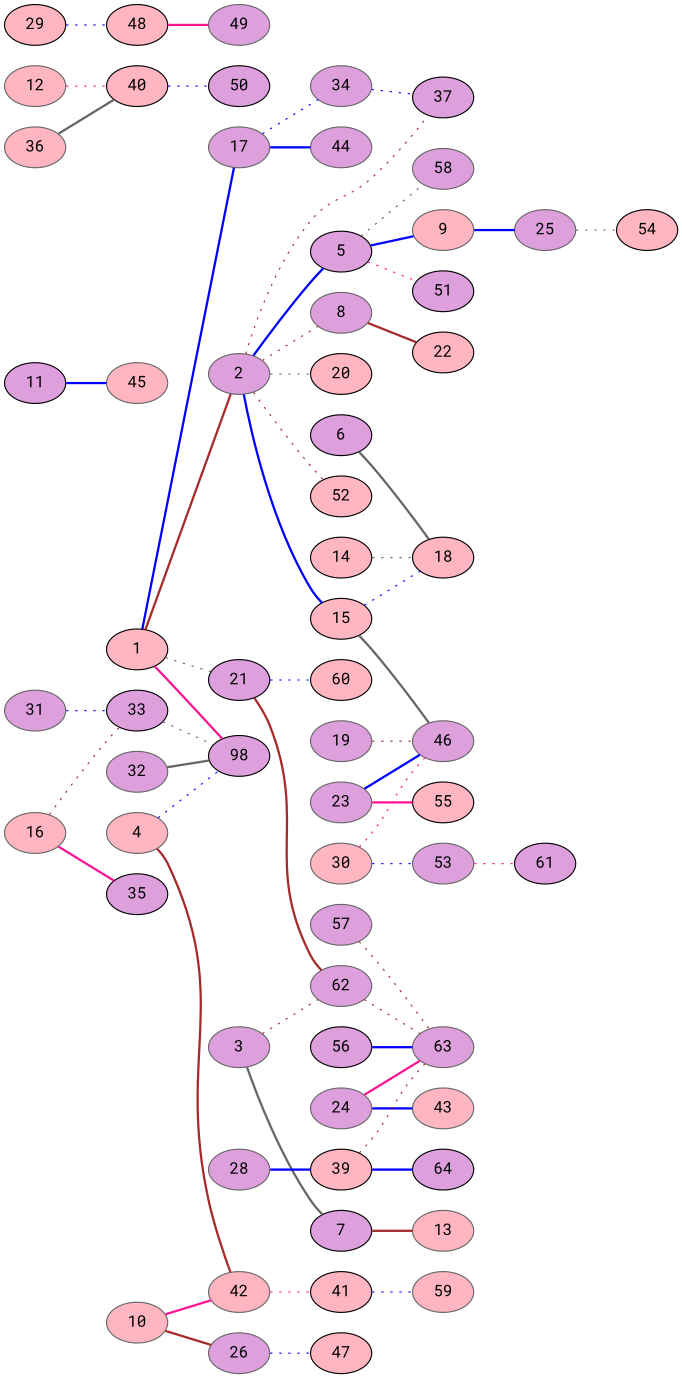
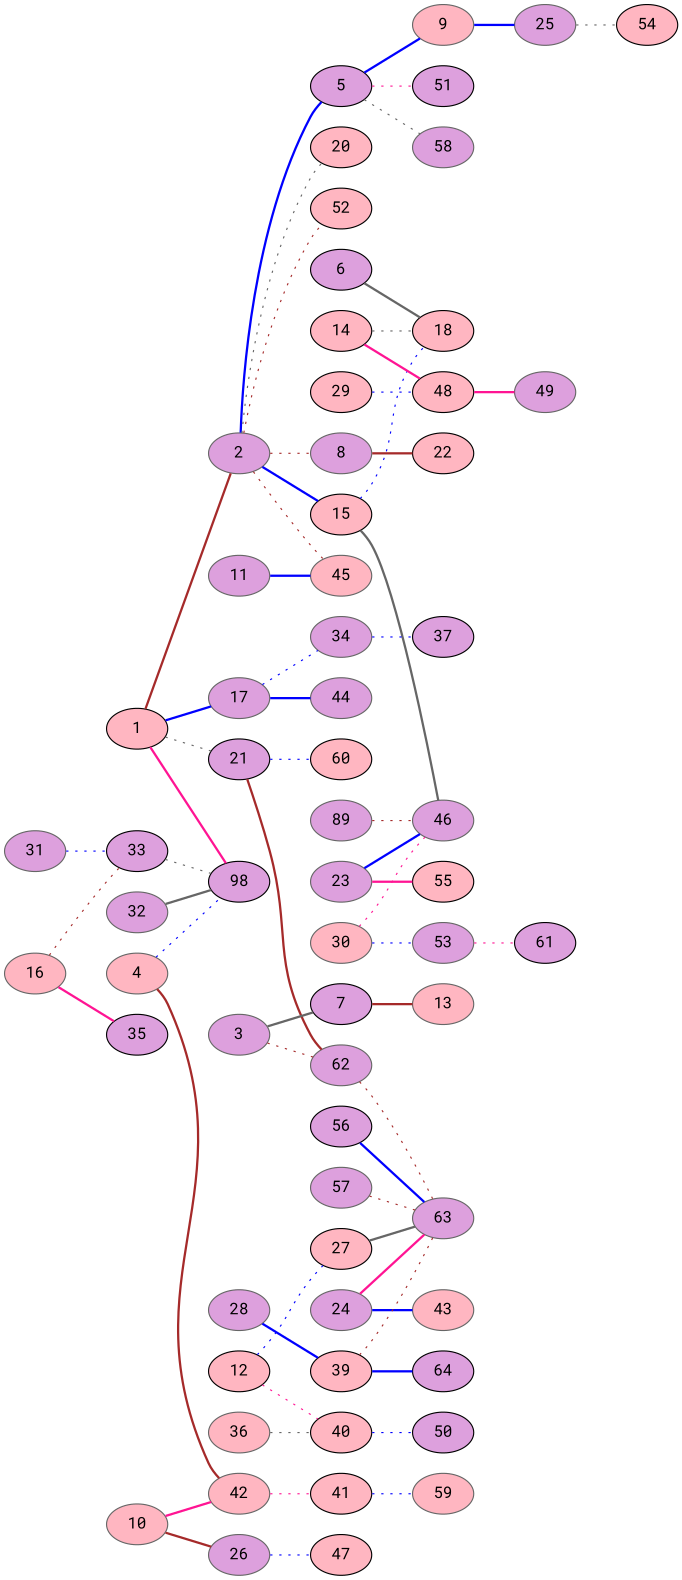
node "12": color gray40 -> black
edge "40" -- "36": style bold -> dotted
edge "37" -- "2": now "45" -- "2"
edge "14" -- "48": added
node "11": color black -> gray40
node "19": label "19" -> "89"
node "27": added
